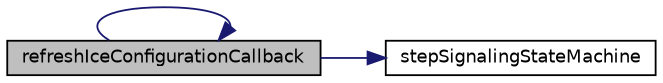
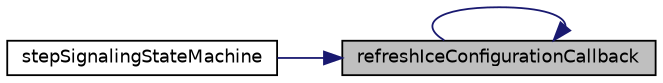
edge "refreshIceConfigurationCallback" -> "stepSignalingStateMachine": reversed
